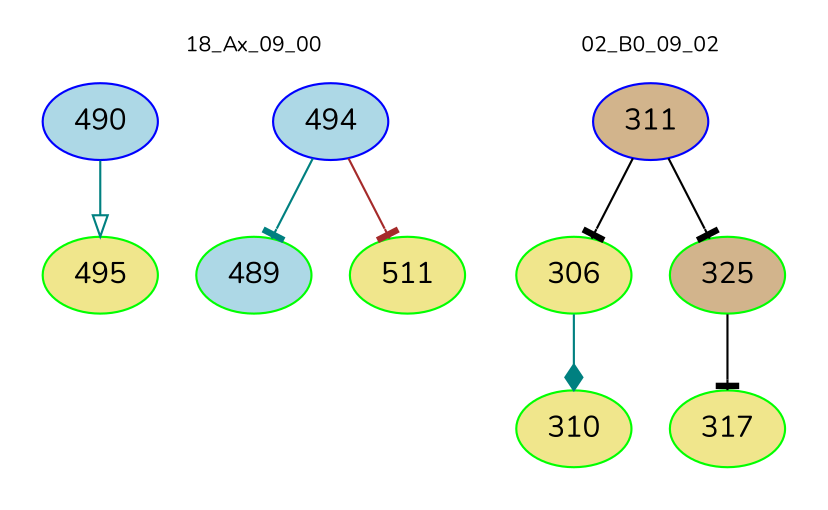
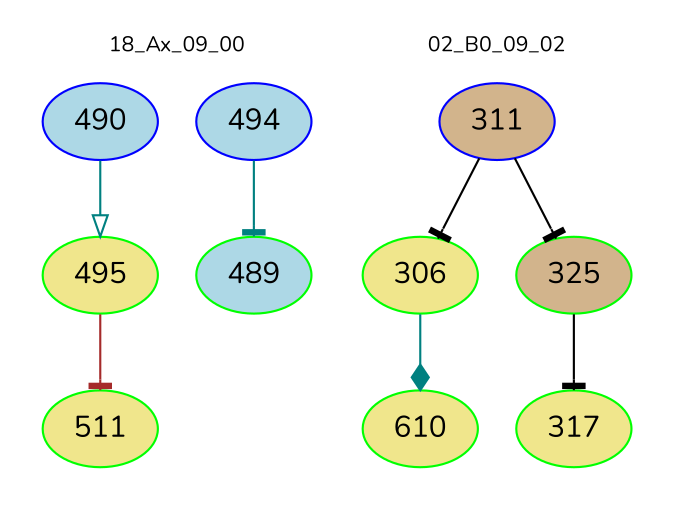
edge "494" -> "511": now "495" -> "511"
node "310": label "310" -> "610"
